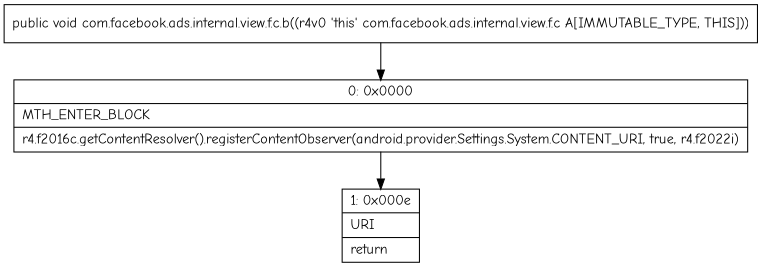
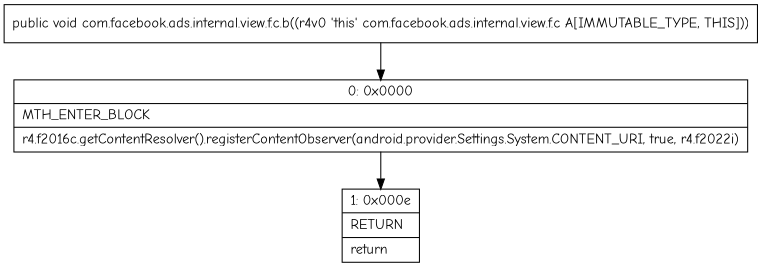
node "1: 0x000e": text "URI" -> "RETURN"
